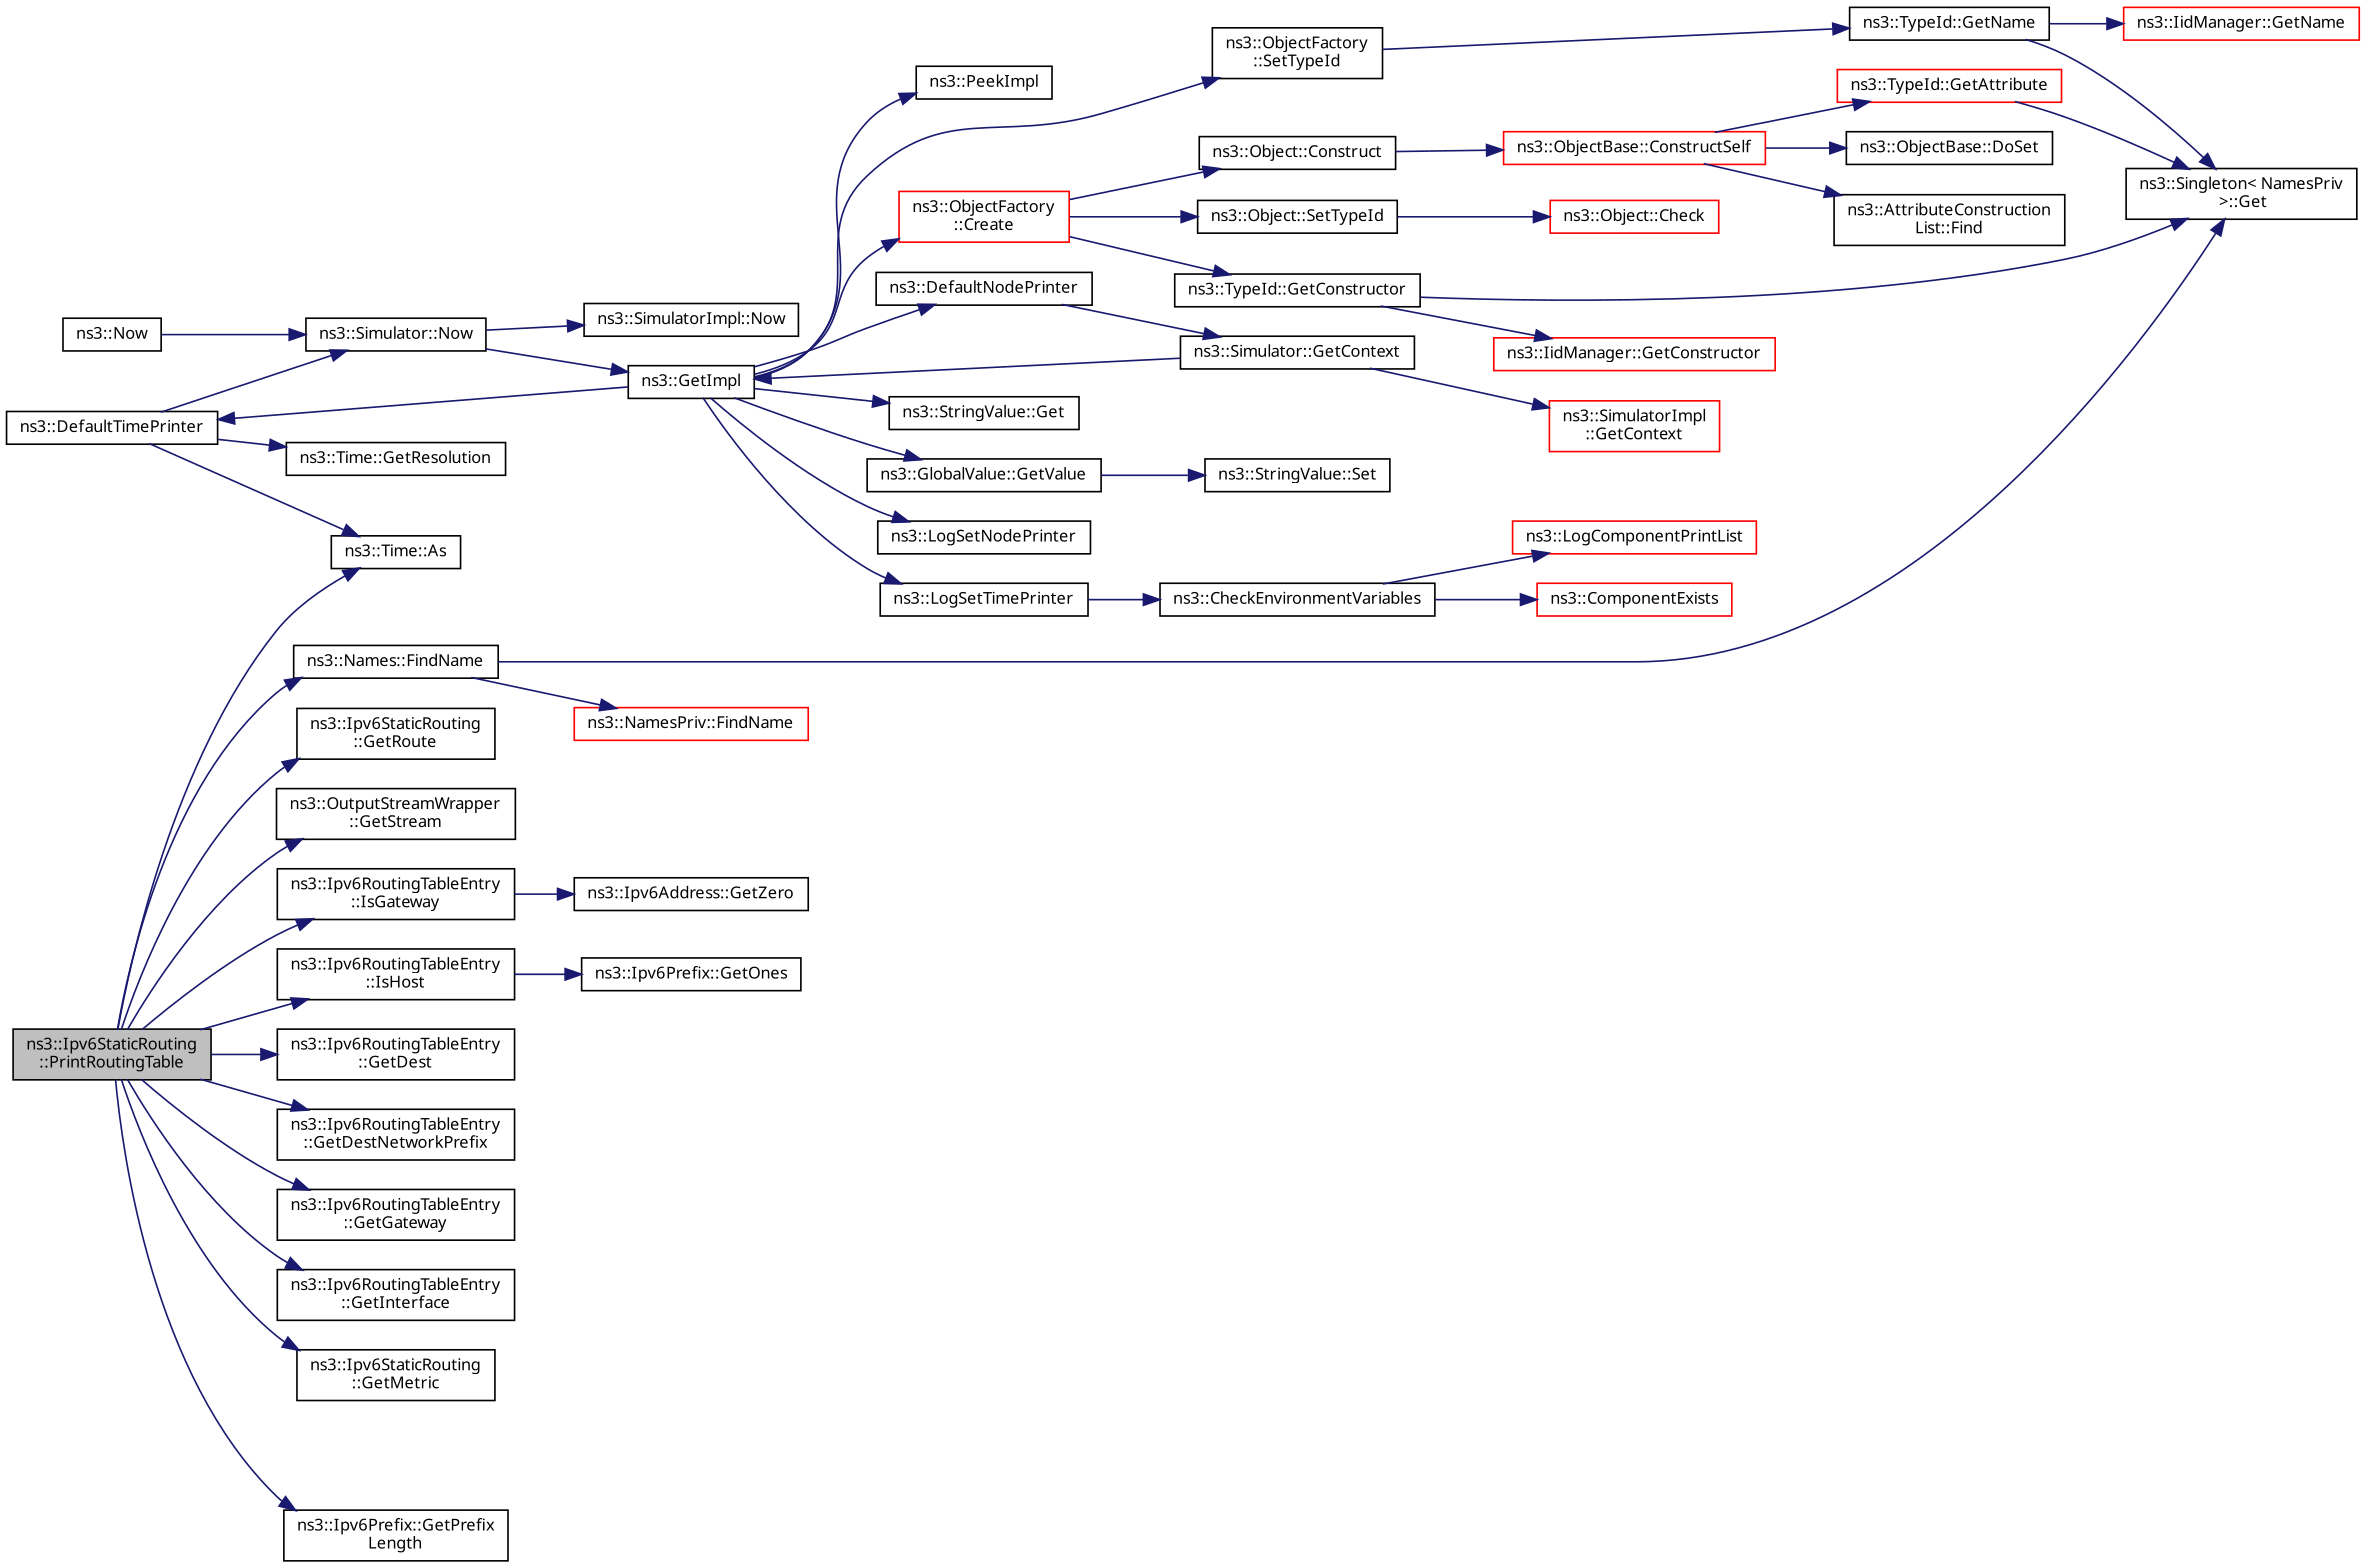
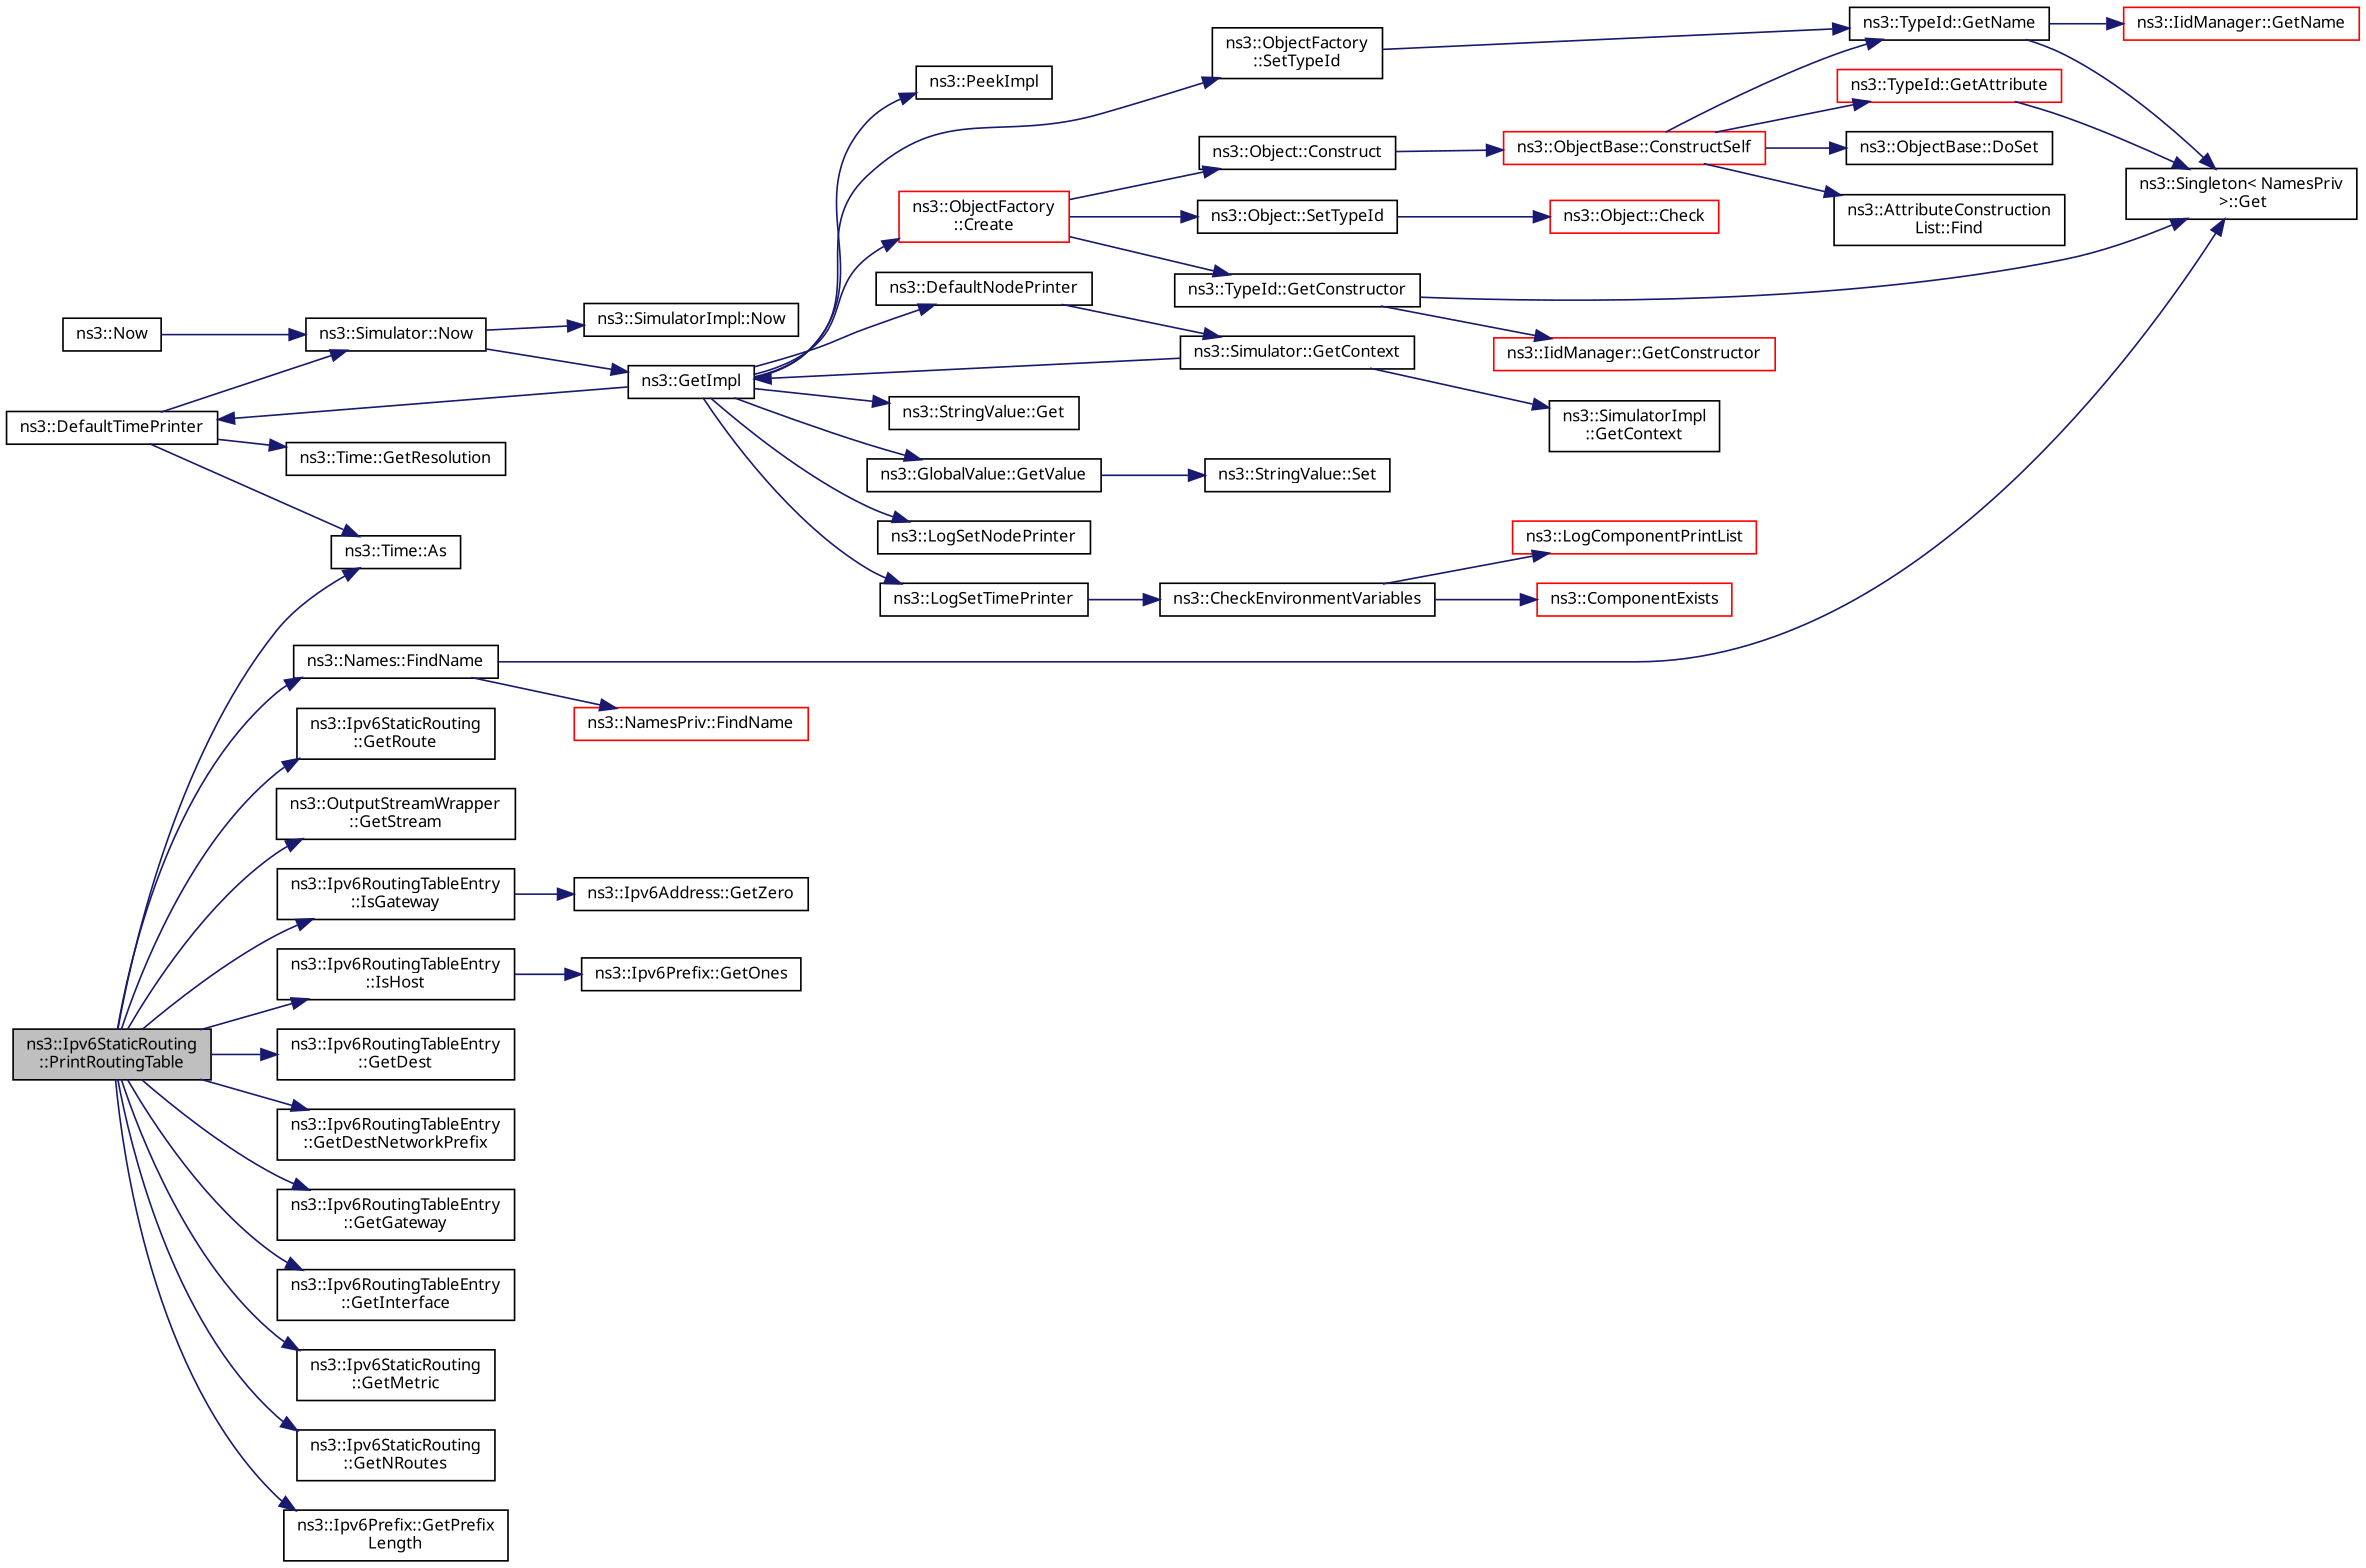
edge "ns3::ObjectBase::ConstructSelf" -> "ns3::TypeId::GetName": added
node "ns3::SimulatorImpl ::GetContext": color red -> black
node "ns3::Ipv6StaticRouting ::GetNRoutes": added
